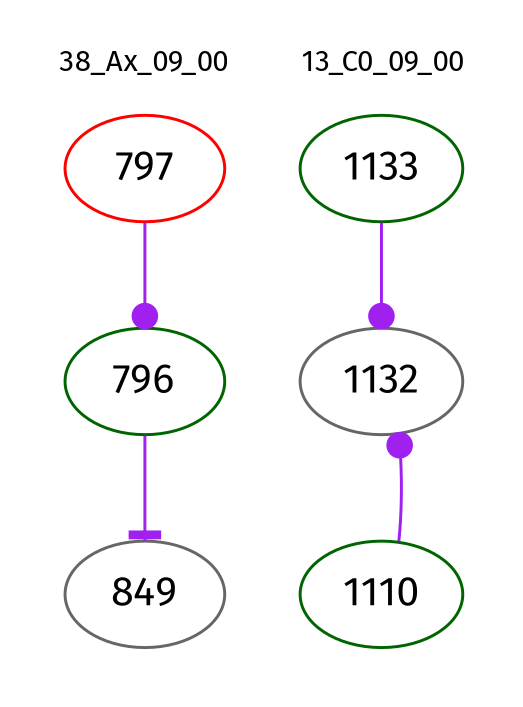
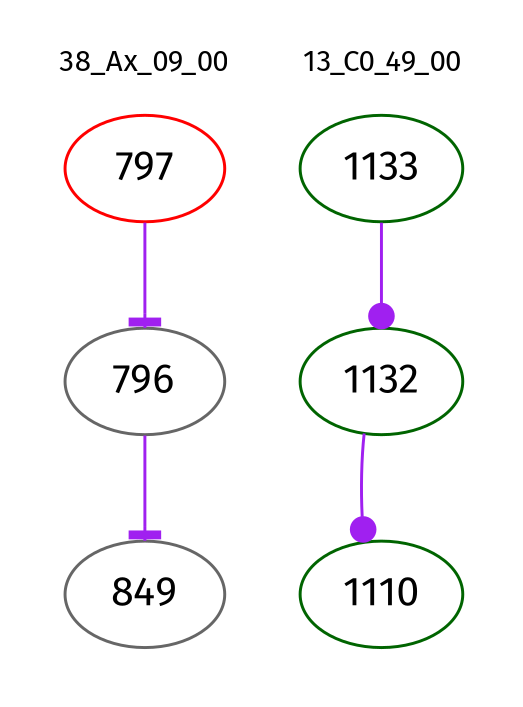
cluster "13_C0_09_00": label "13_C0_09_00" -> "13_C0_49_00"
edge "797" -> "796": arrowhead dot -> tee
node "796": color darkgreen -> gray40
node "1132": color gray40 -> darkgreen
edge "1110" -> "1132": reversed
